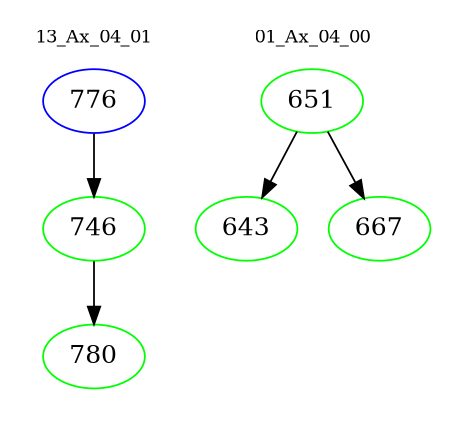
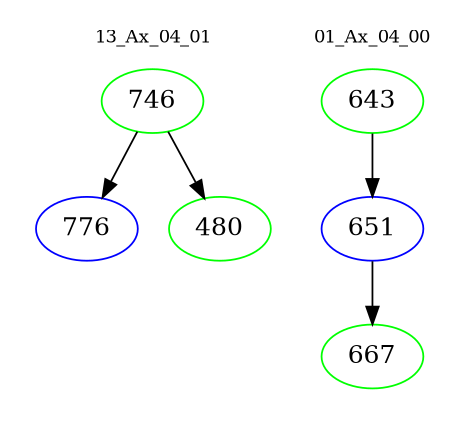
node "651": color green -> blue
edge "776" -> "746": reversed
edge "651" -> "643": reversed
node "780": label "780" -> "480"
